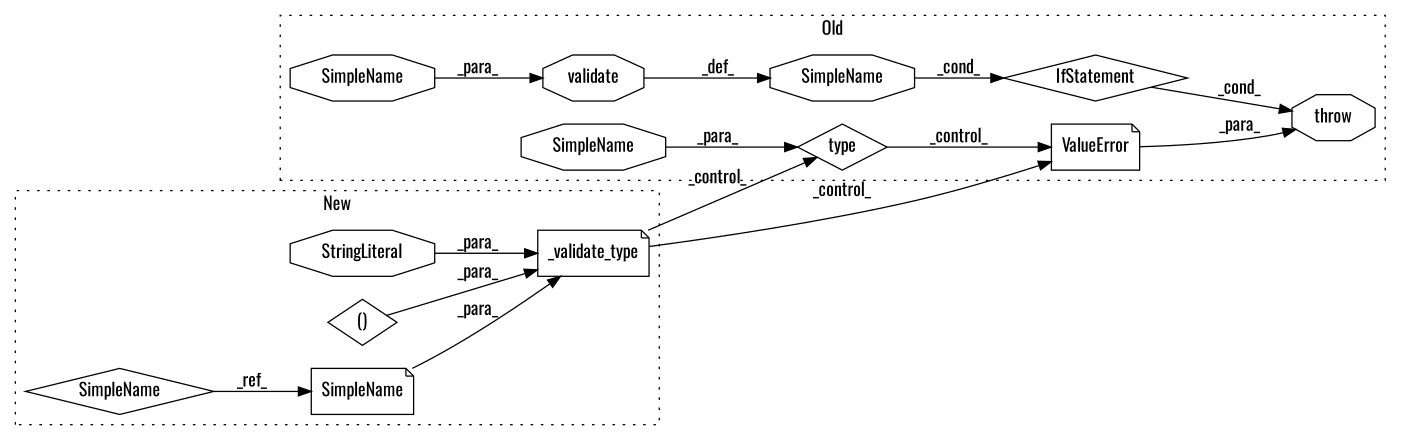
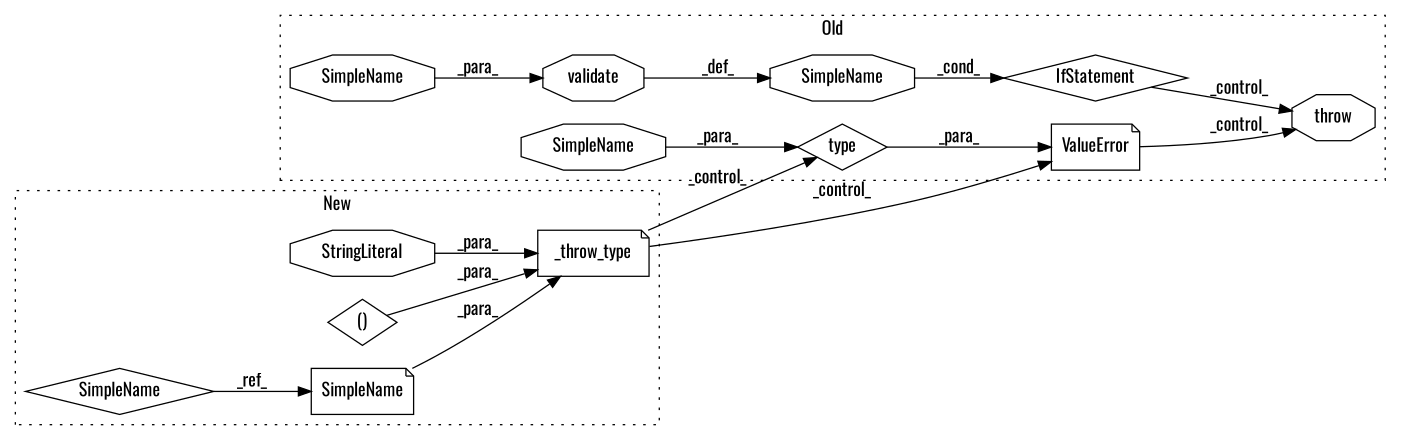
edge "IfStatement" -> "throw": label "_cond_" -> "_control_"
edge "ValueError" -> "throw": label "_para_" -> "_control_"
edge "type" -> "ValueError": label "_control_" -> "_para_"
node "_validate_type": label "_validate_type" -> "_throw_type"
